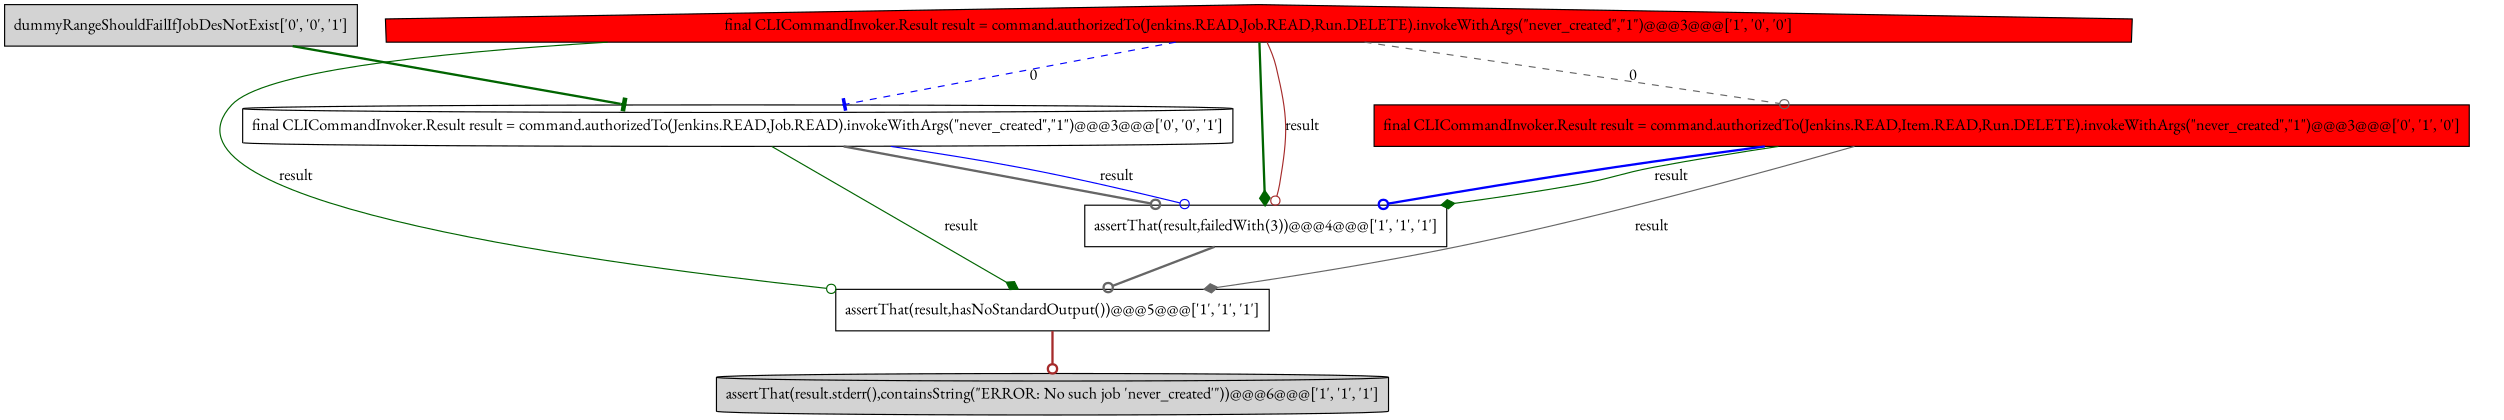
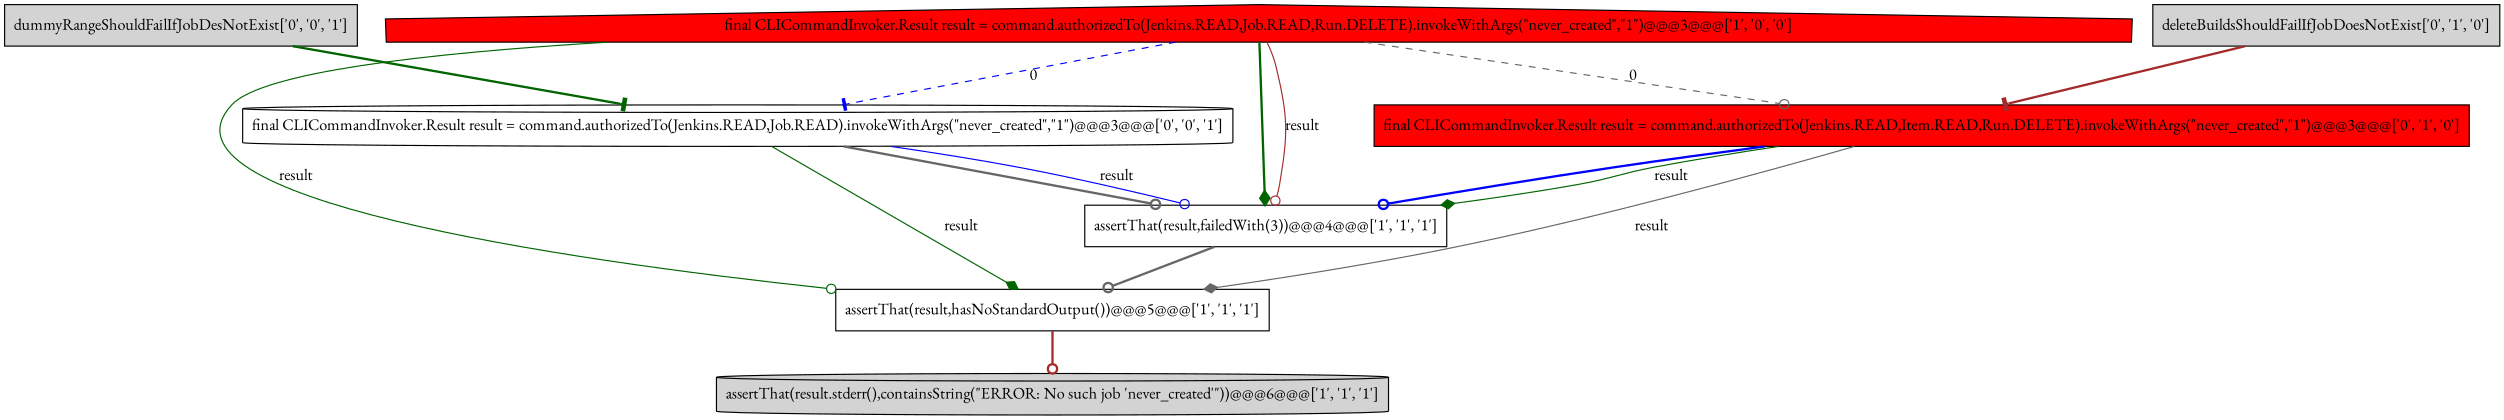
node "deleteBuildsShouldFailIfJobDoesNotExist['0', '1', '0']": added
